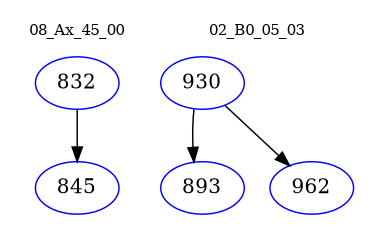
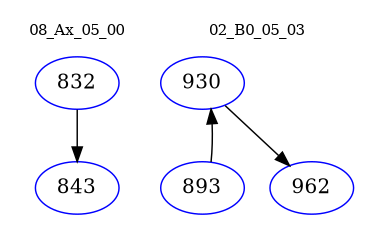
cluster "08_Ax_45_00": label "08_Ax_45_00" -> "08_Ax_05_00"
edge "930" -> "893": reversed
node "845": label "845" -> "843"
